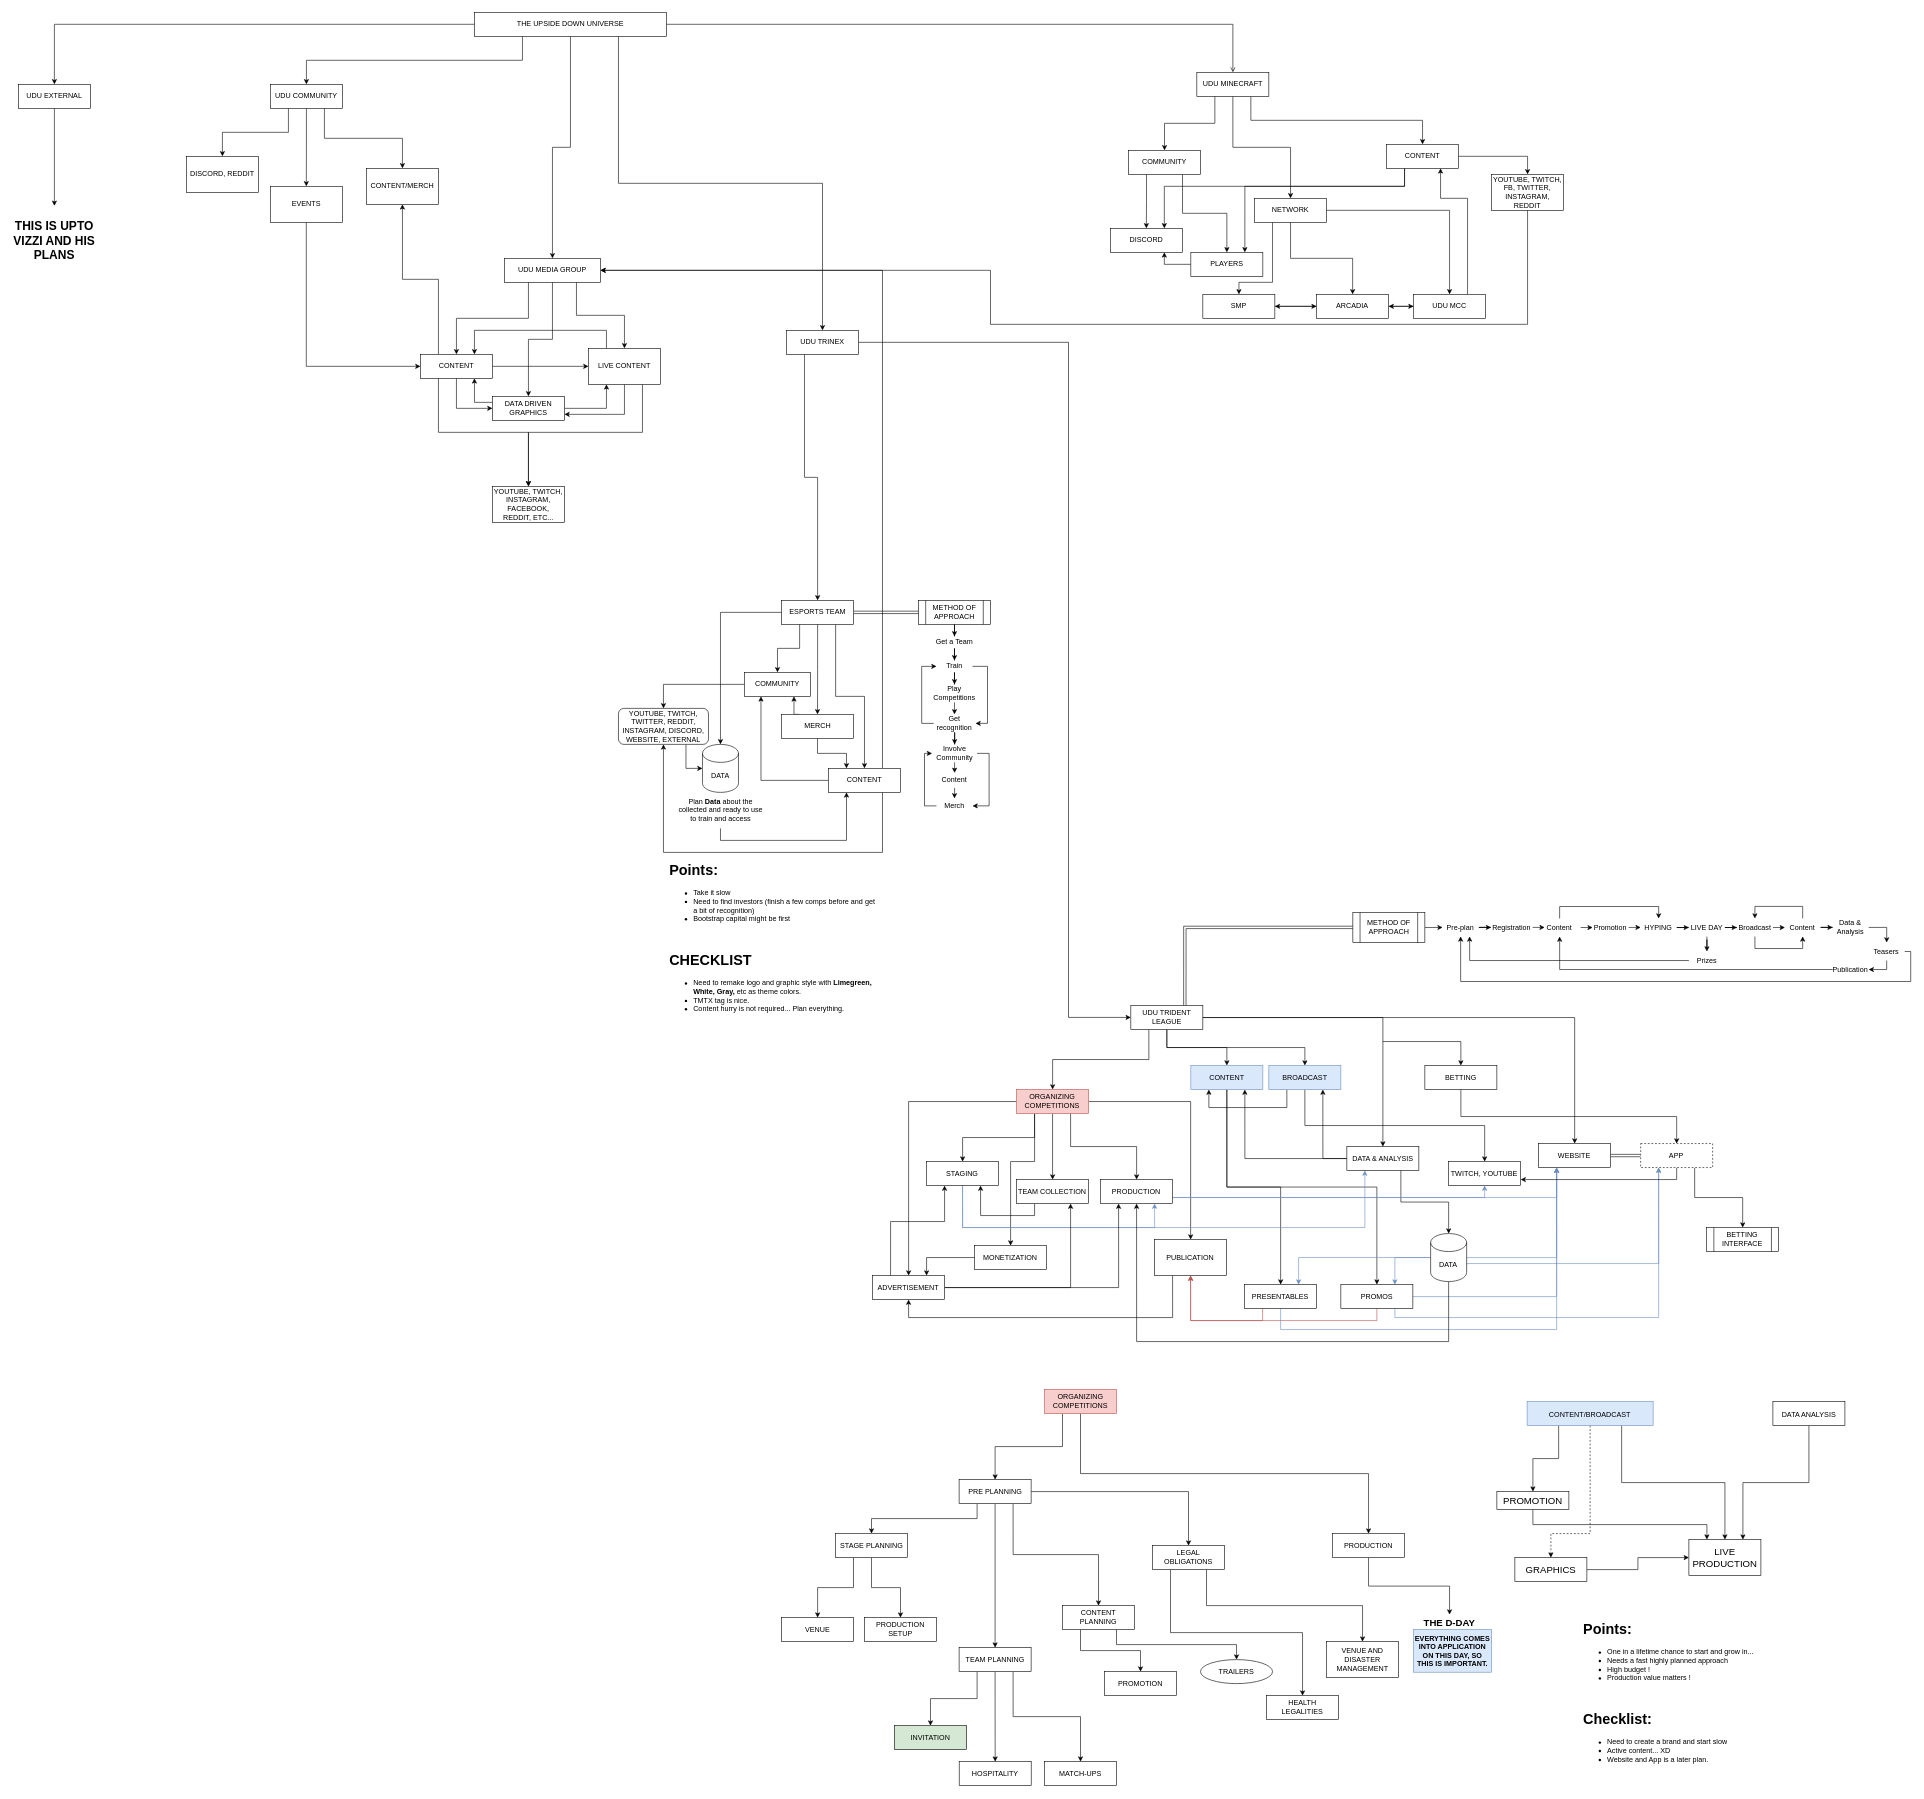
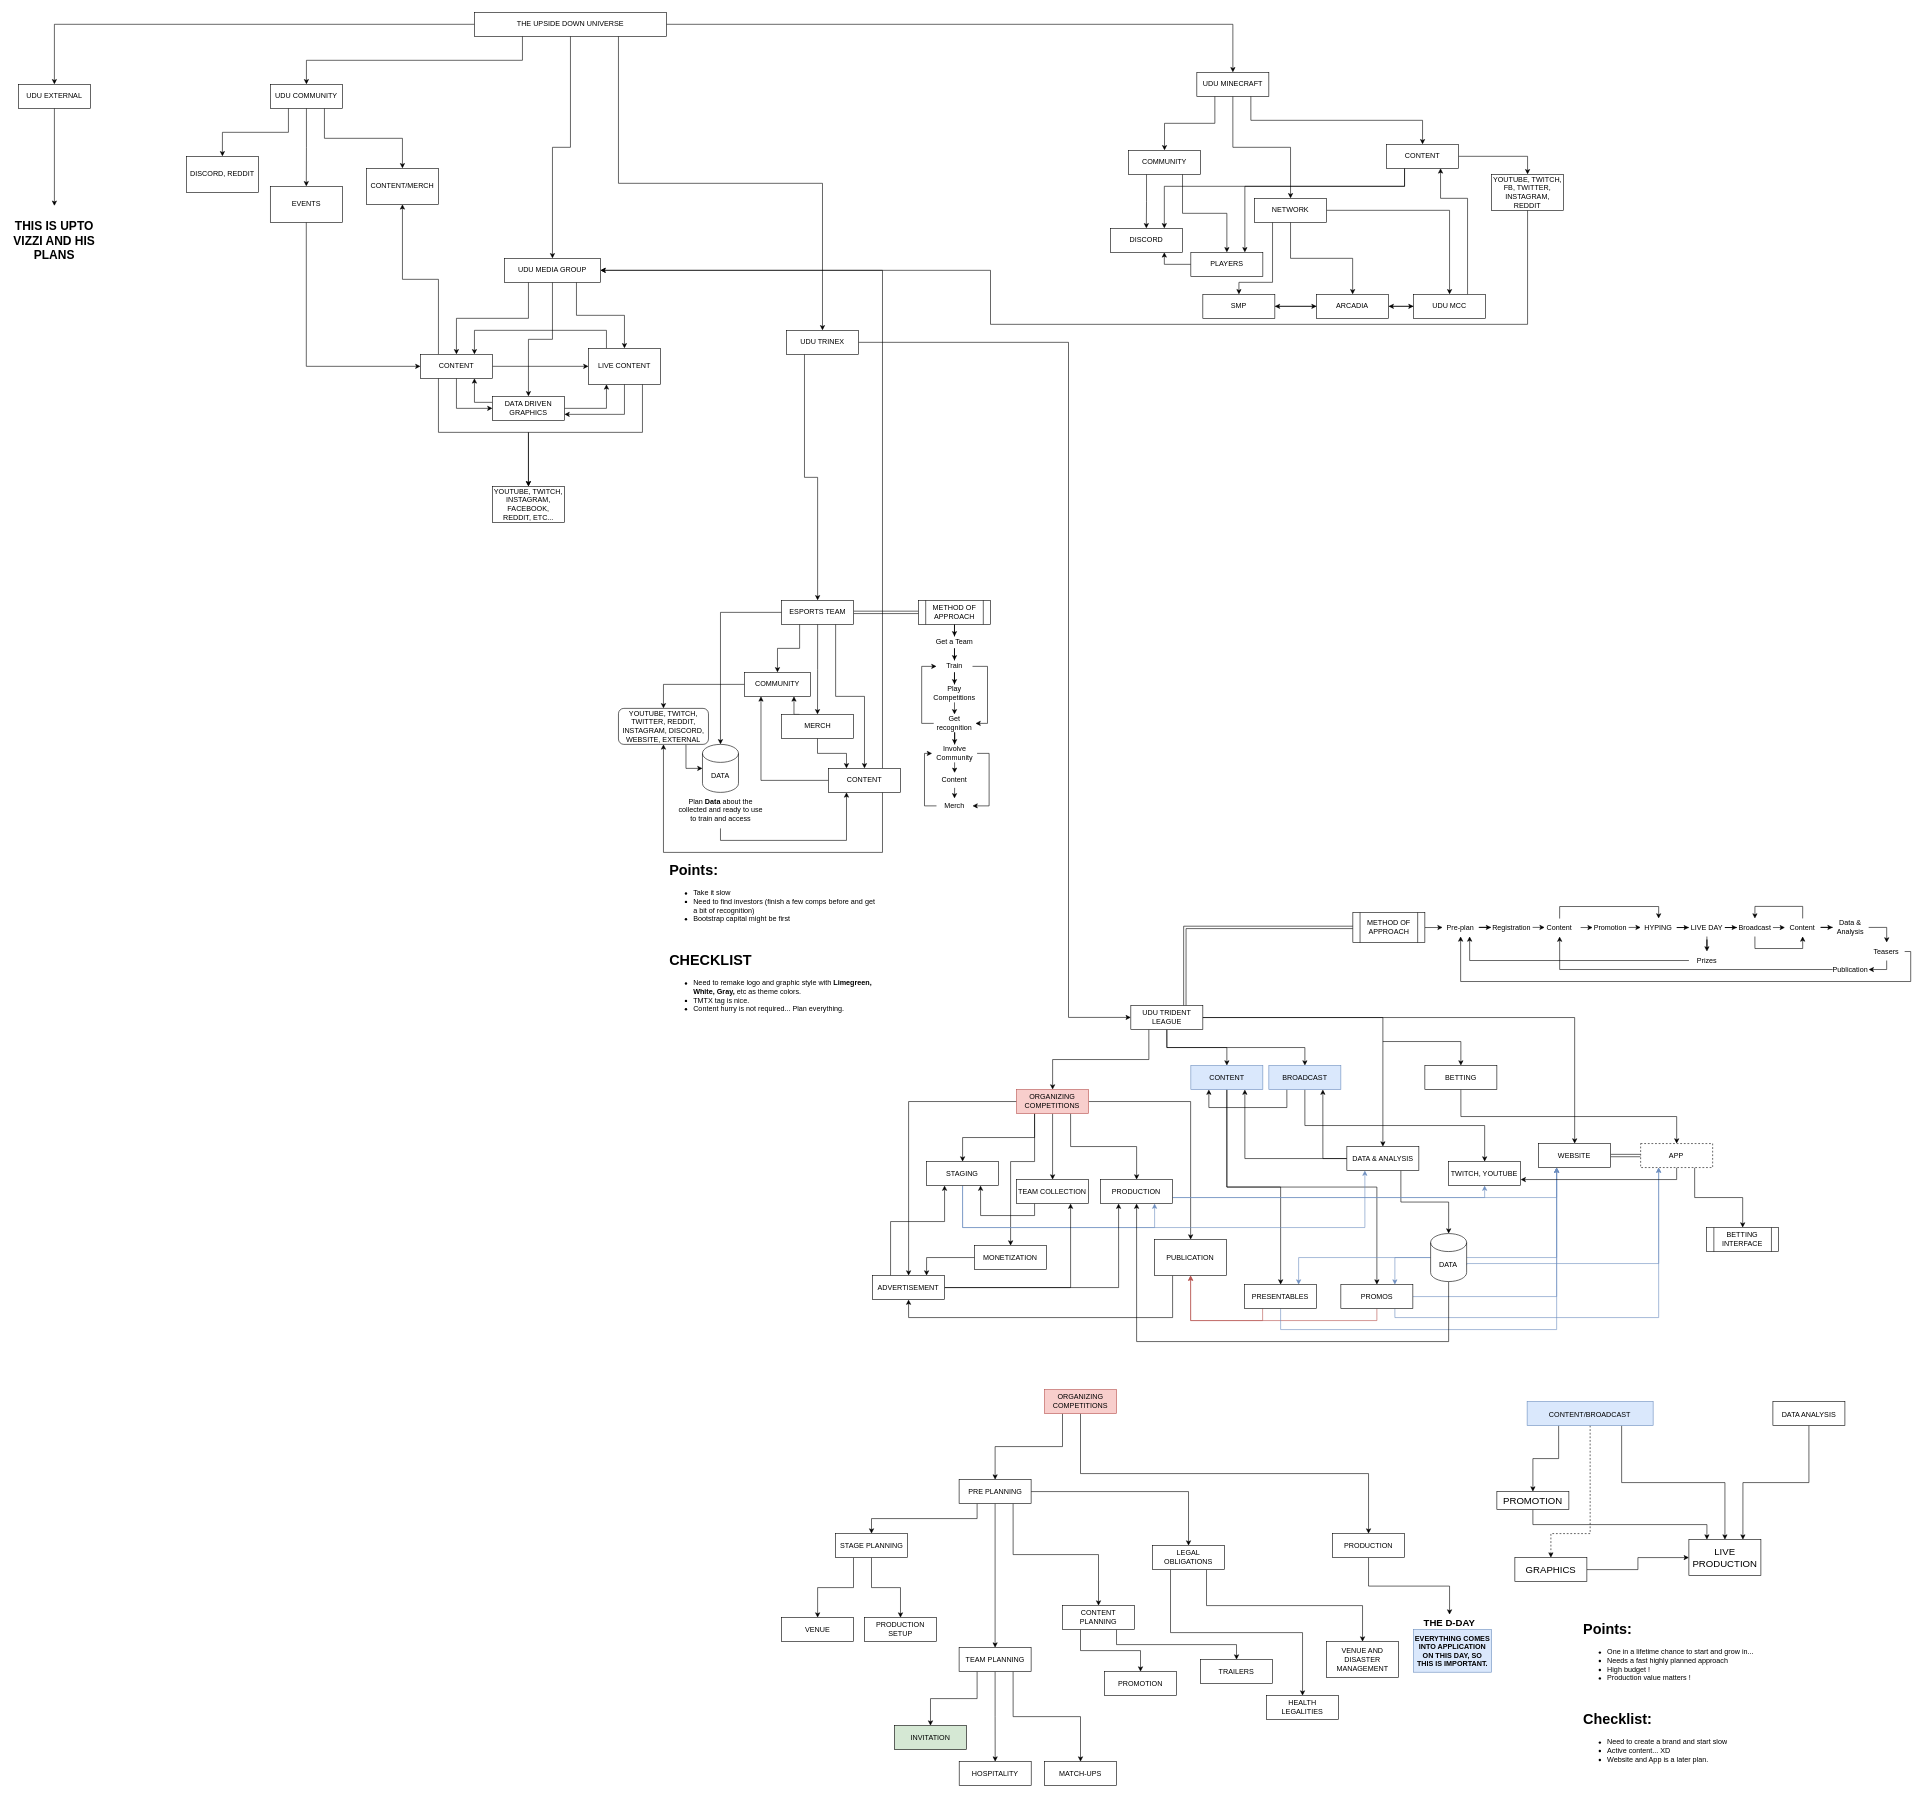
edge "THE UPSIDE DOWN UNIVERSE" -> "UDU MINECRAFT": arrowhead open -> classic
node "TRAILERS": shape ellipse -> rectangle
